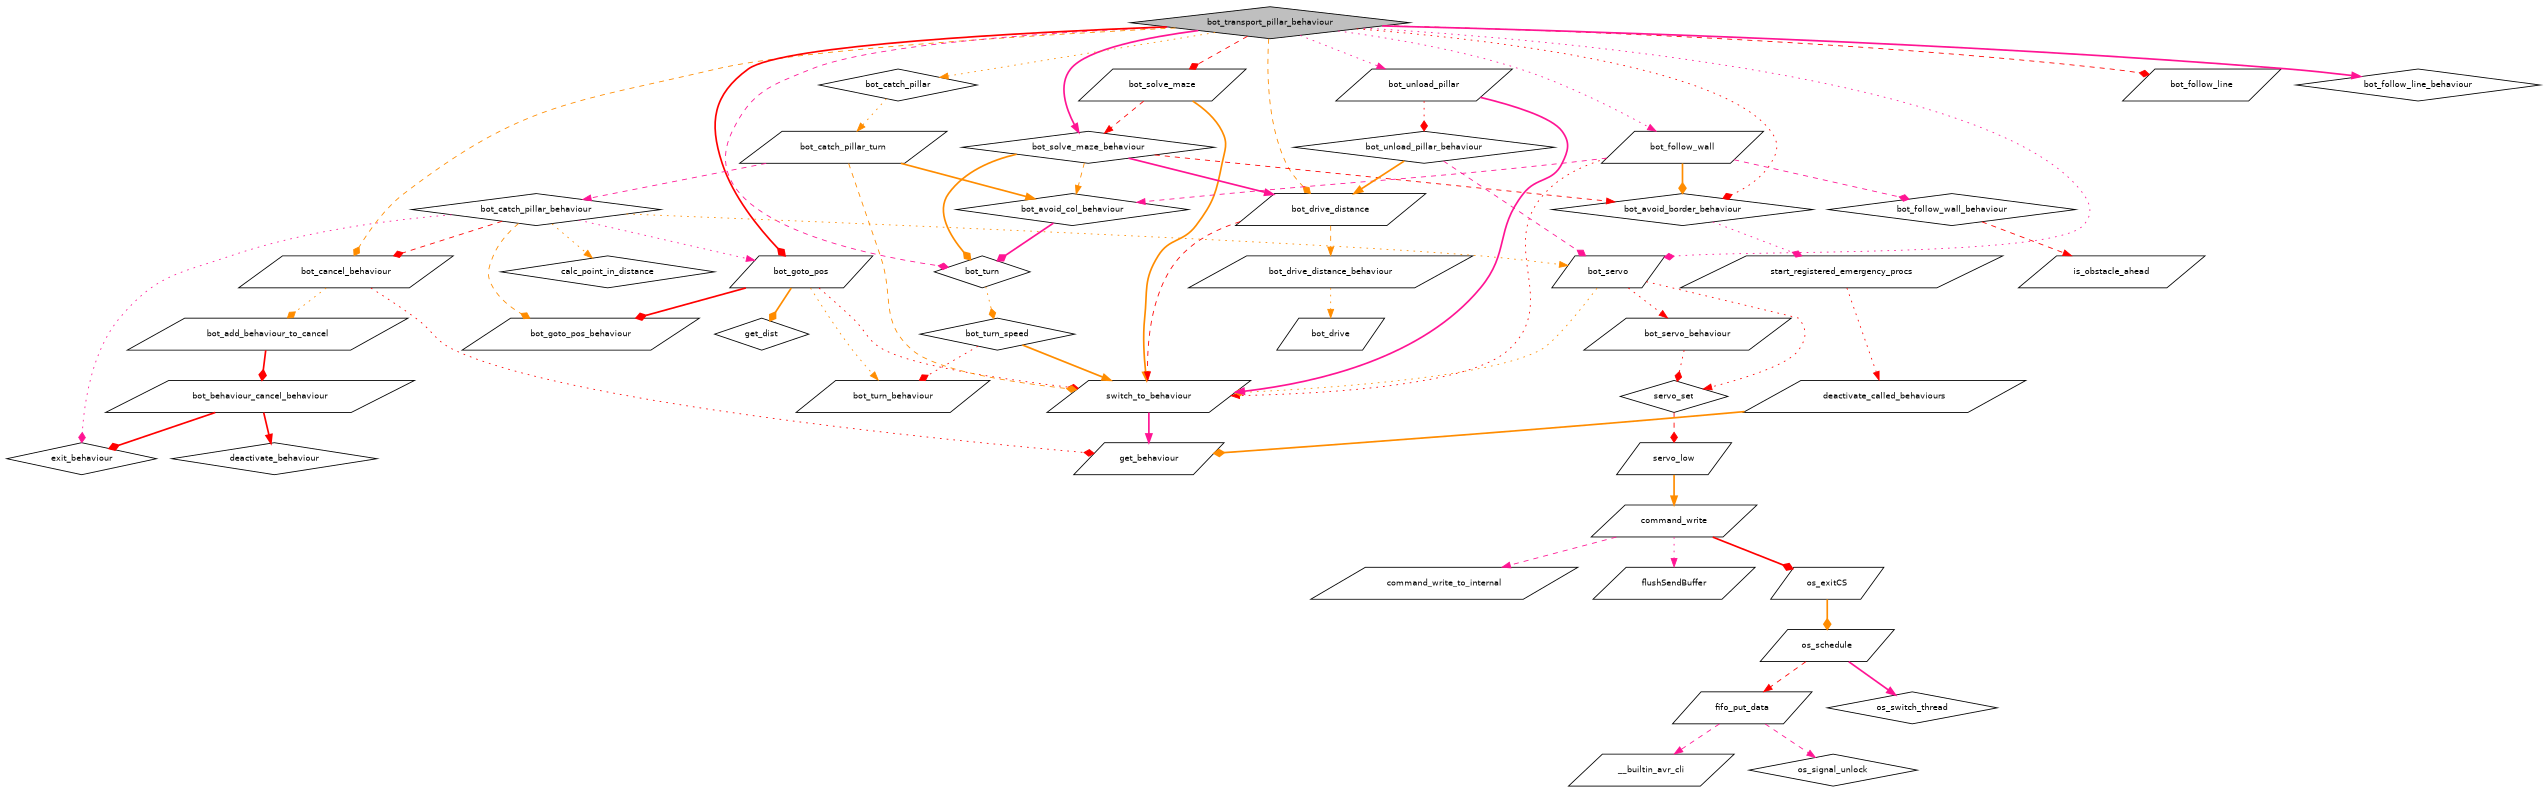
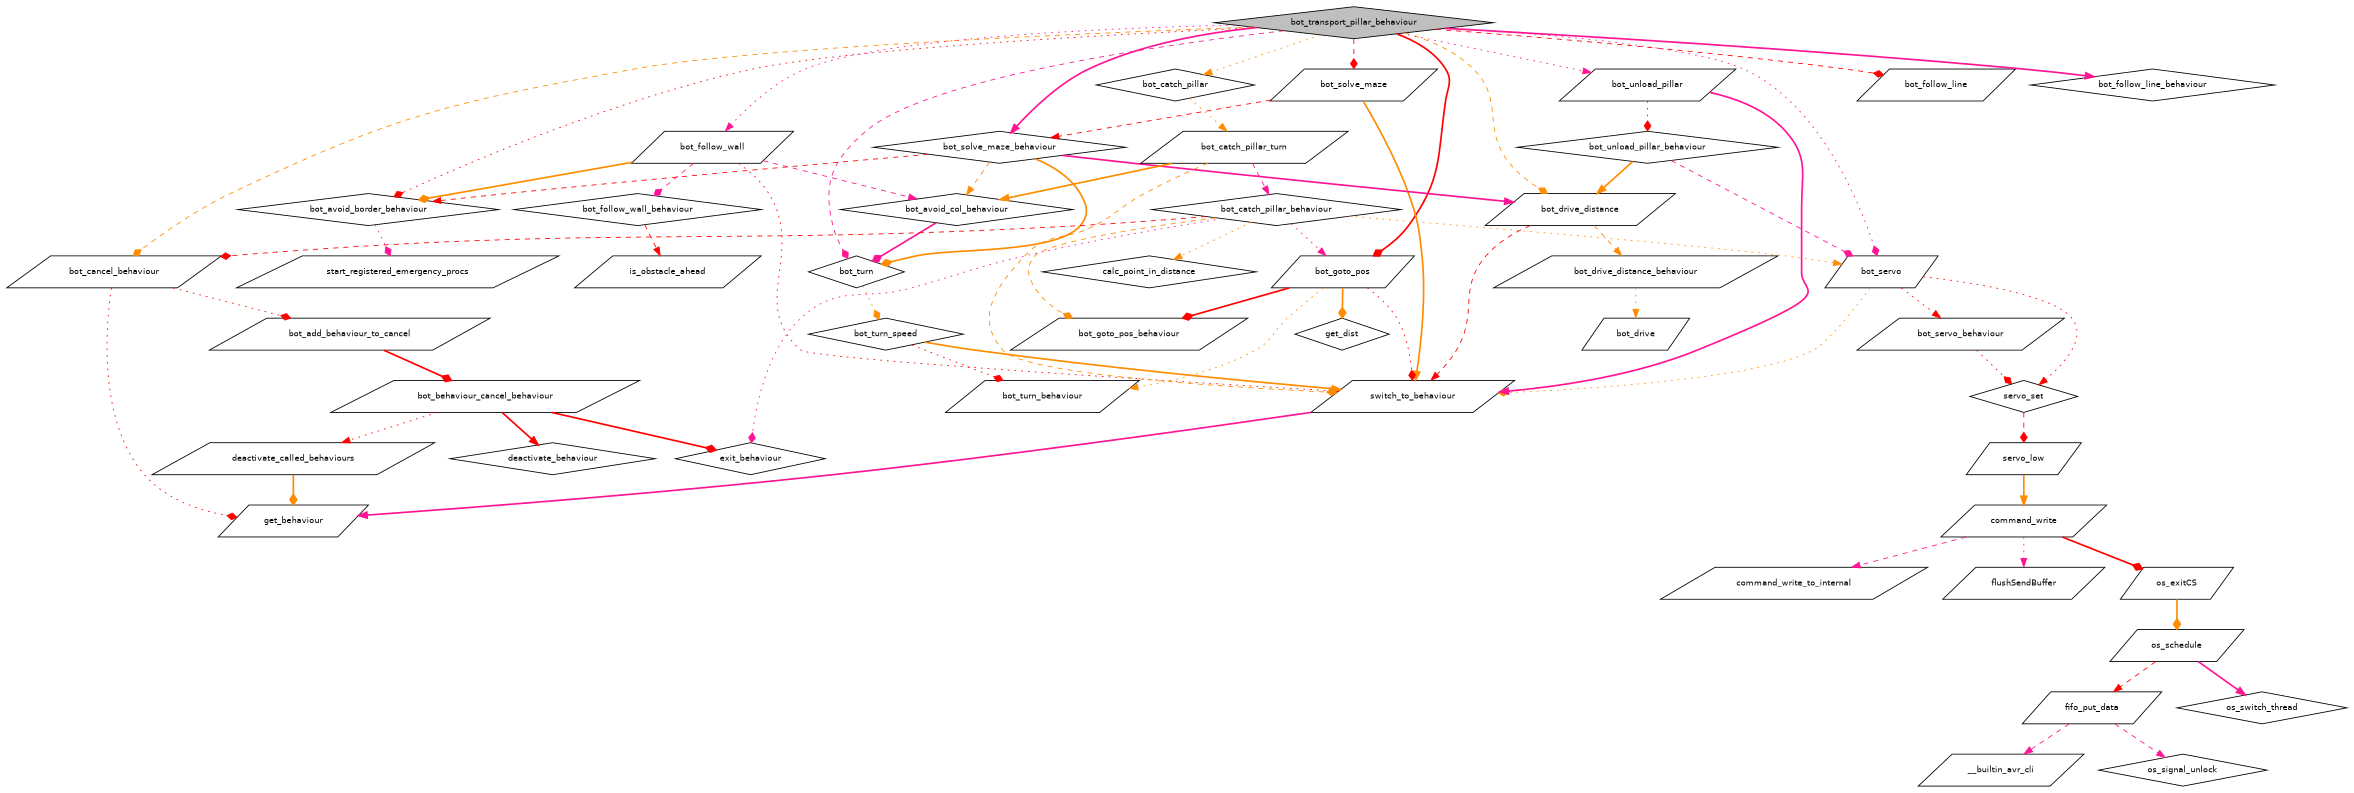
edge "bot_cancel_behaviour" -> "bot_add_behaviour_to_cancel": color darkorange -> red
edge "start_registered_emergency_procs" -> "deactivate_called_behaviours": now "bot_behaviour_cancel_behaviour" -> "deactivate_called_behaviours"
